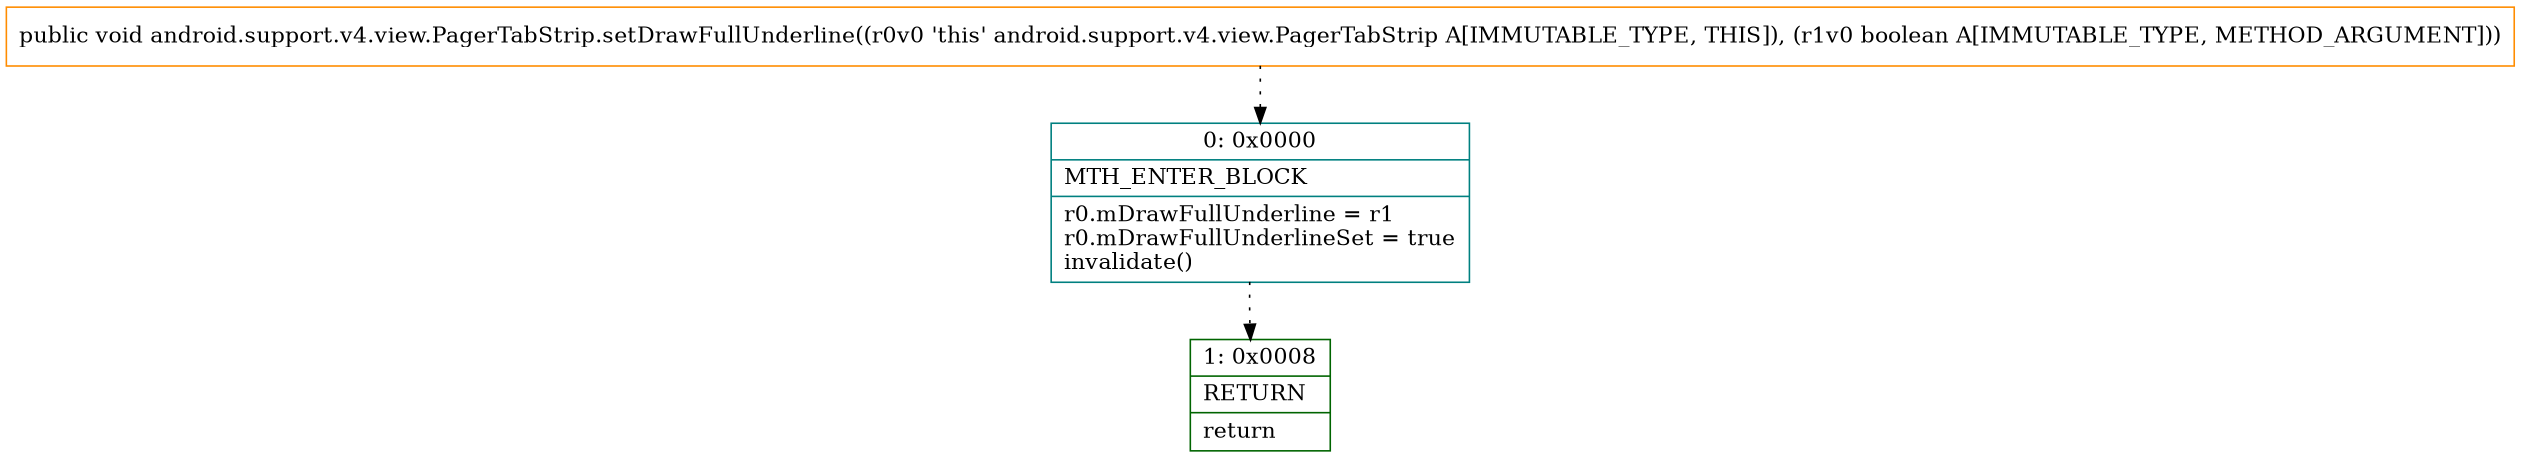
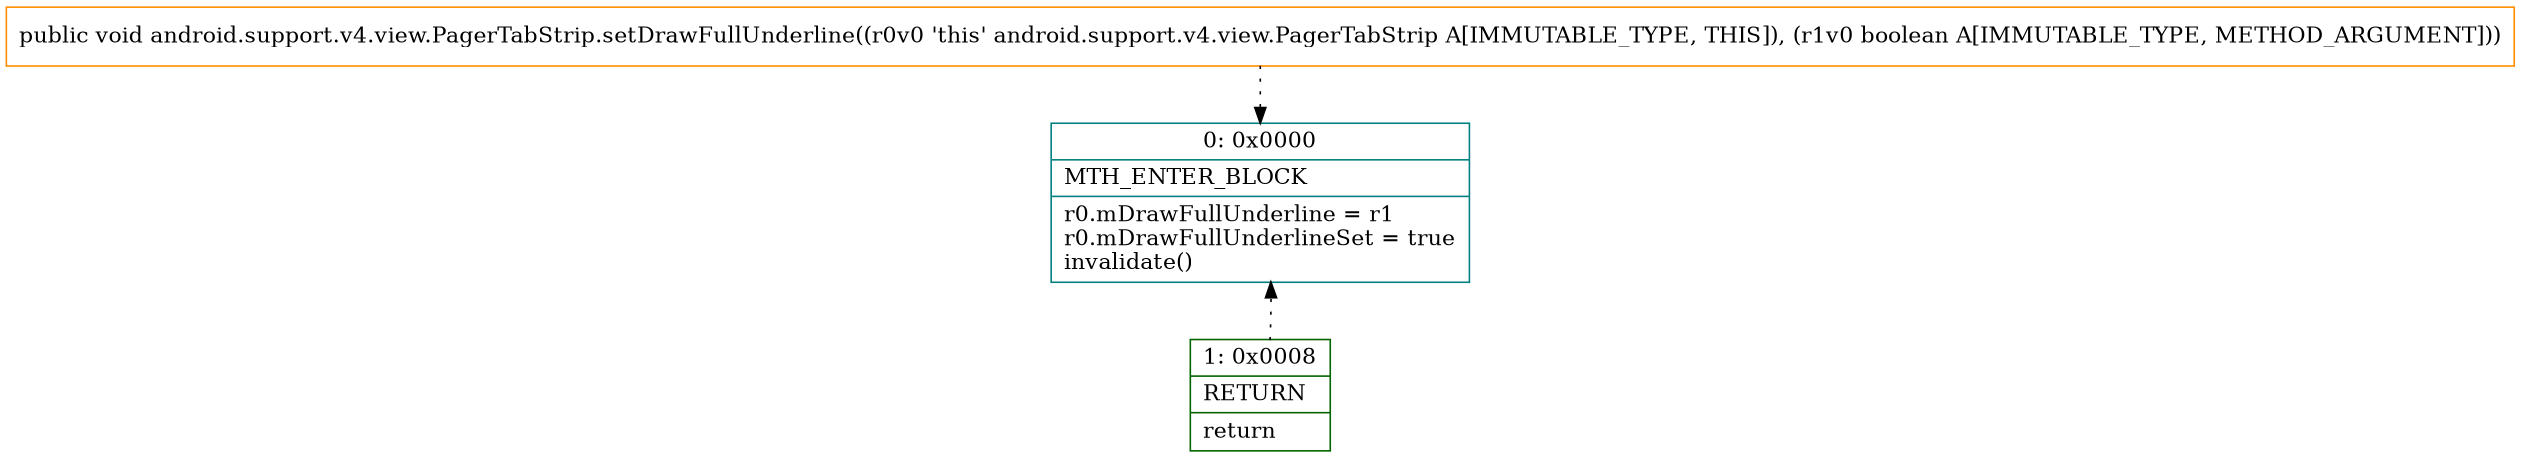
edge "0: 0x0000" -> "1: 0x0008": reversed
